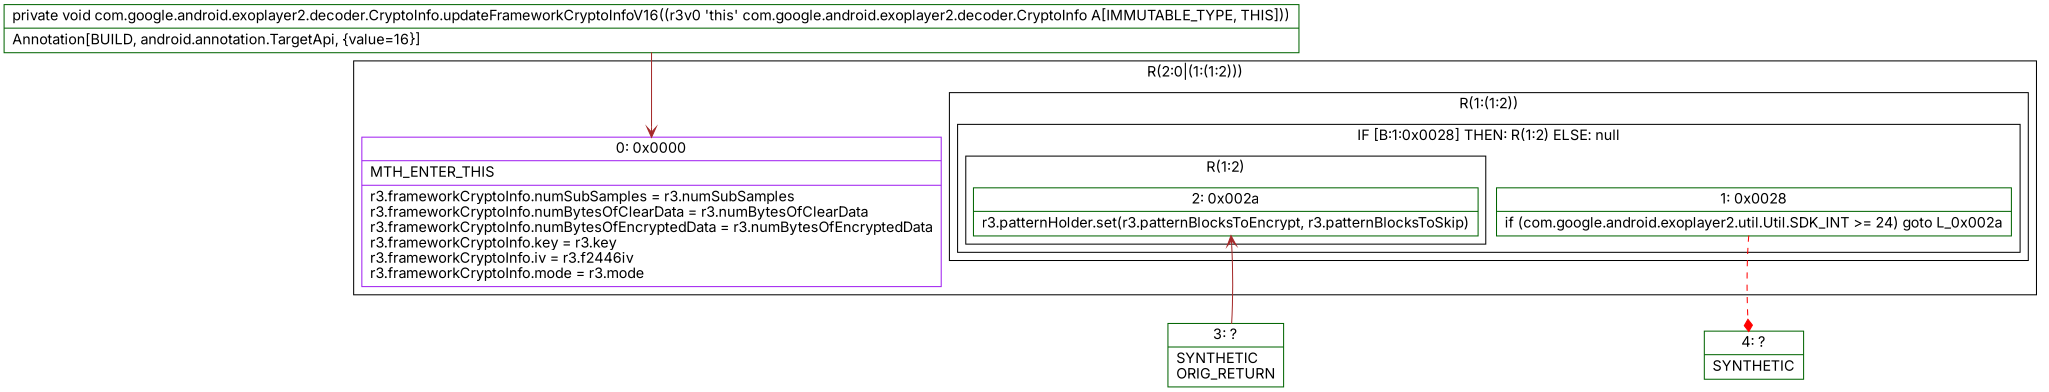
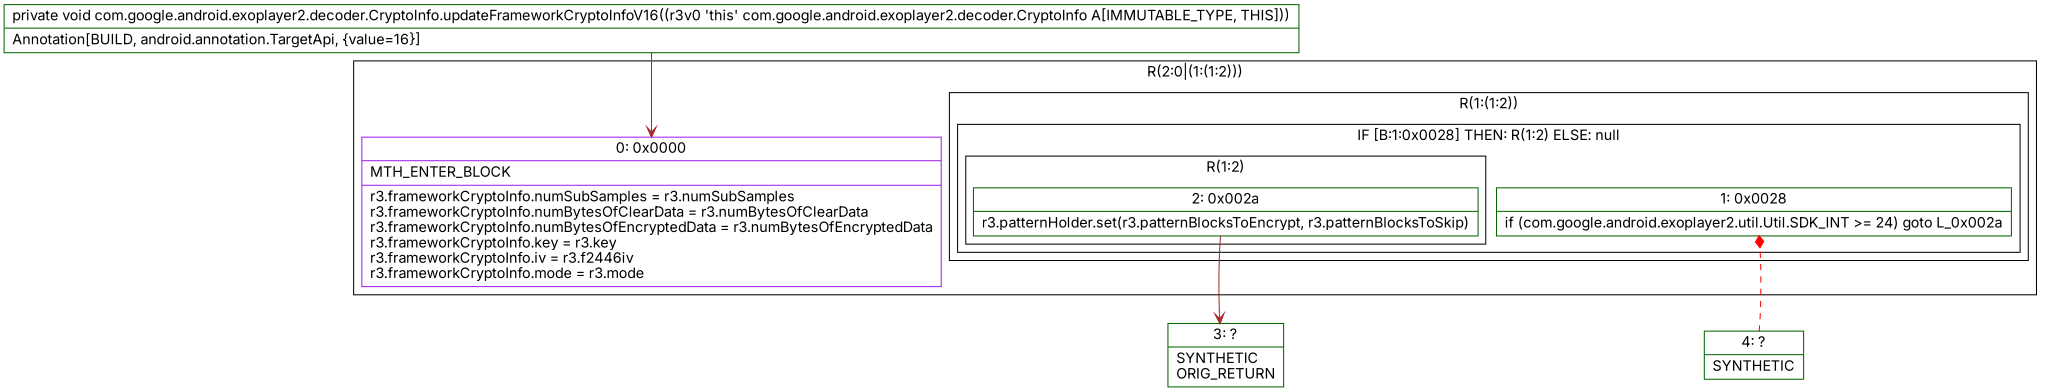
node "0: 0x0000": text "MTH_ENTER_THIS" -> "MTH_ENTER_BLOCK"
edge "1: 0x0028" -> "4: ?": reversed
edge "3: ?" -> "2: 0x002a": reversed
